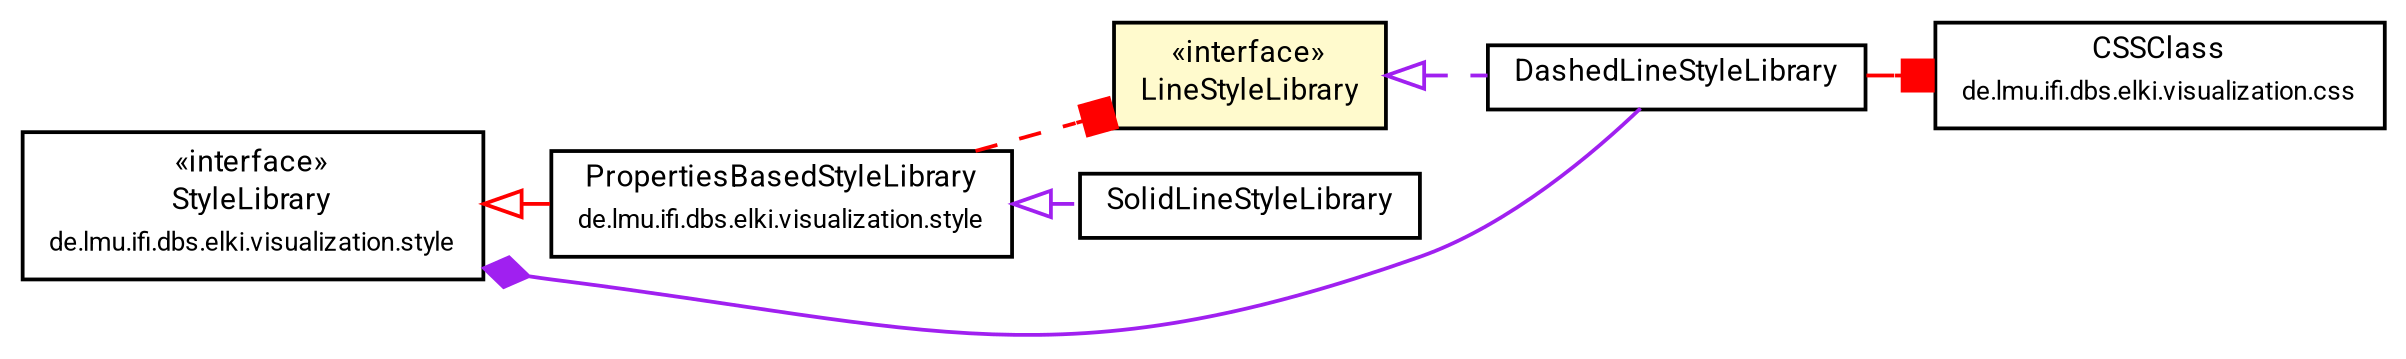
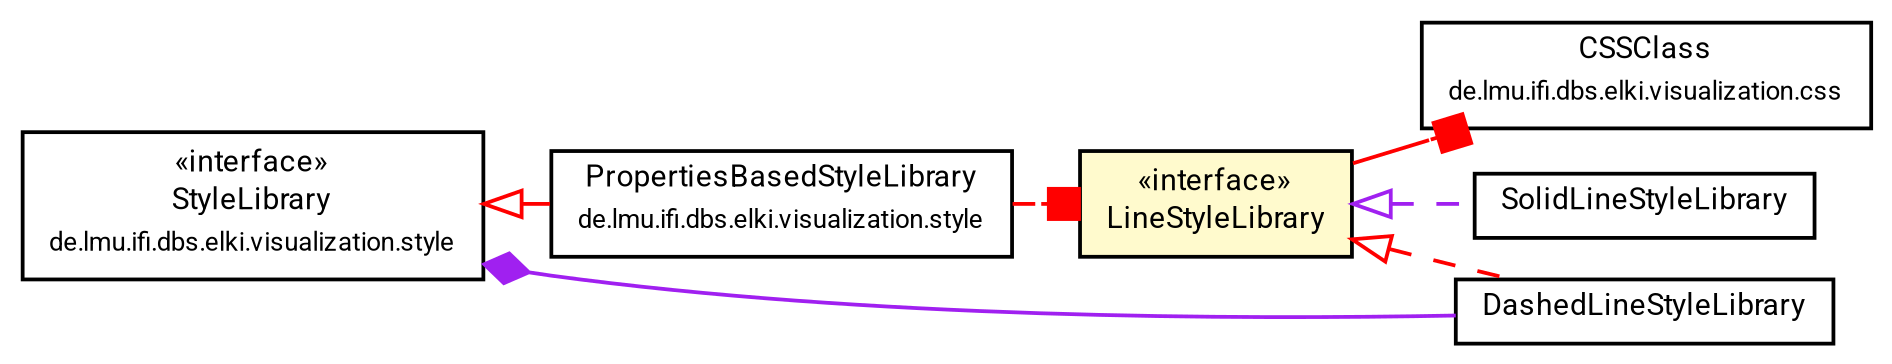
edge "DashedLineStyleLibrary" -> "LineStyleLibrary": color purple -> red
edge "DashedLineStyleLibrary" -> "CSSClass": now "LineStyleLibrary" -> "CSSClass"
edge "SolidLineStyleLibrary" -> "PropertiesBasedStyleLibrary": now "SolidLineStyleLibrary" -> "LineStyleLibrary"
